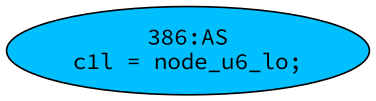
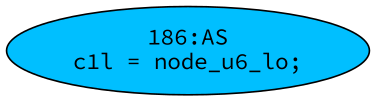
node "386:AS c1l = node_u6_lo;": label "386:AS c1l = node_u6_lo;" -> "186:AS c1l = node_u6_lo;"
